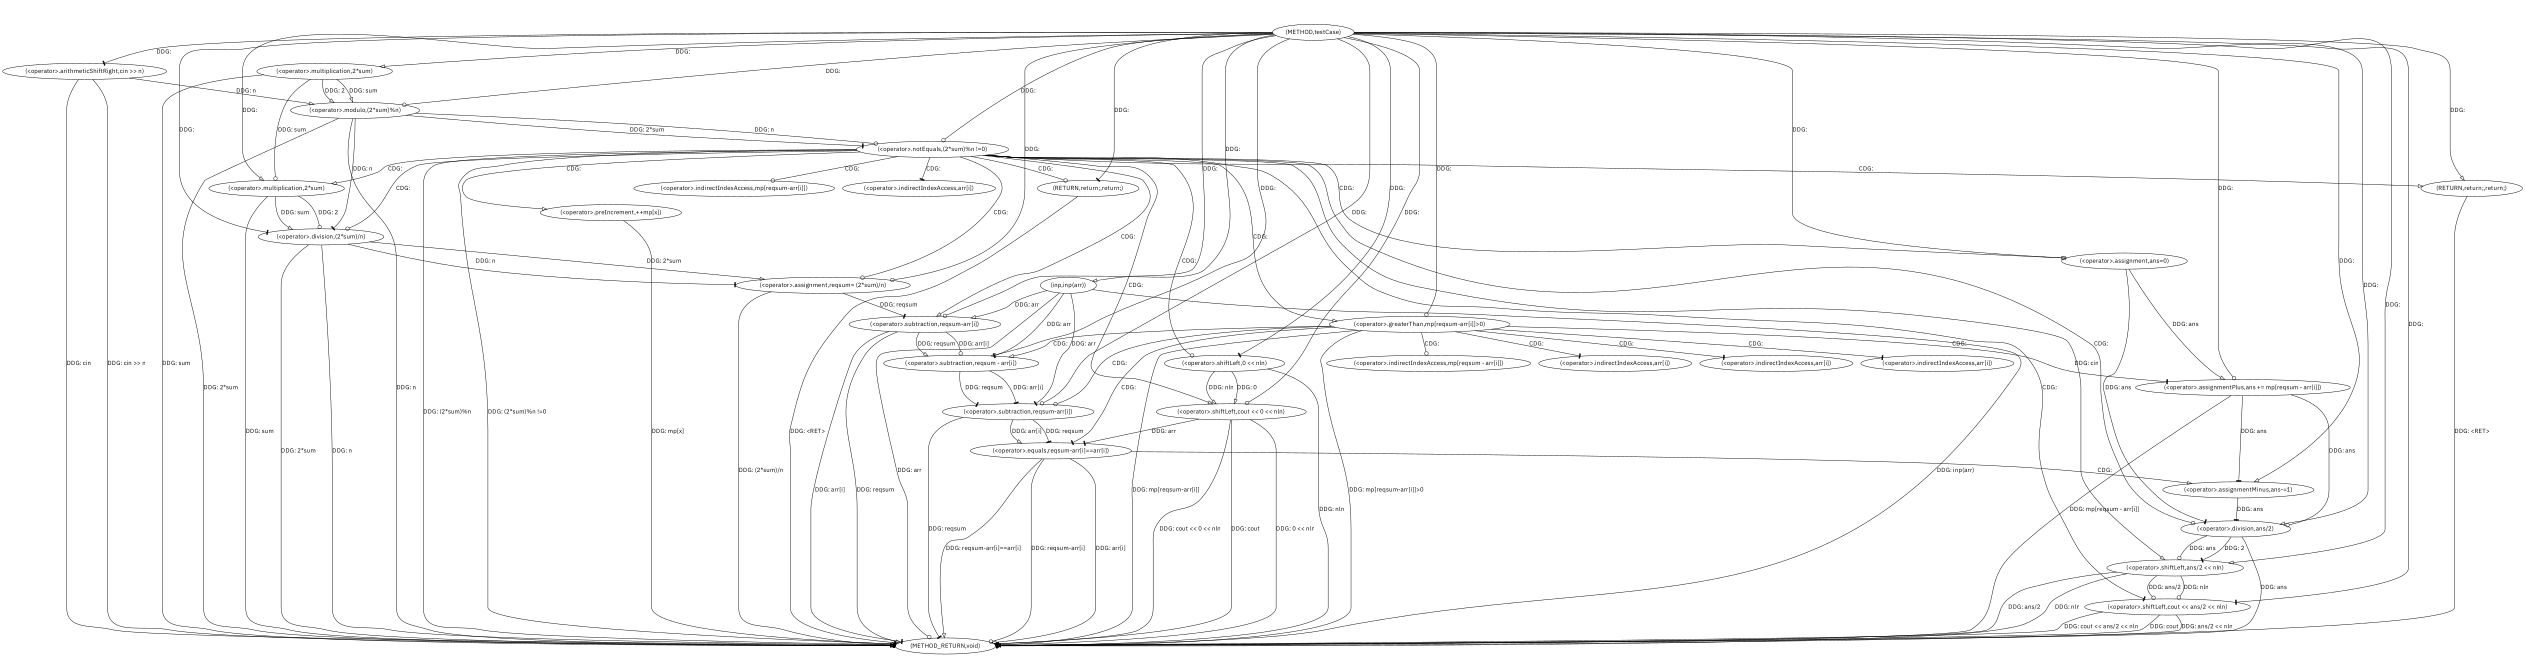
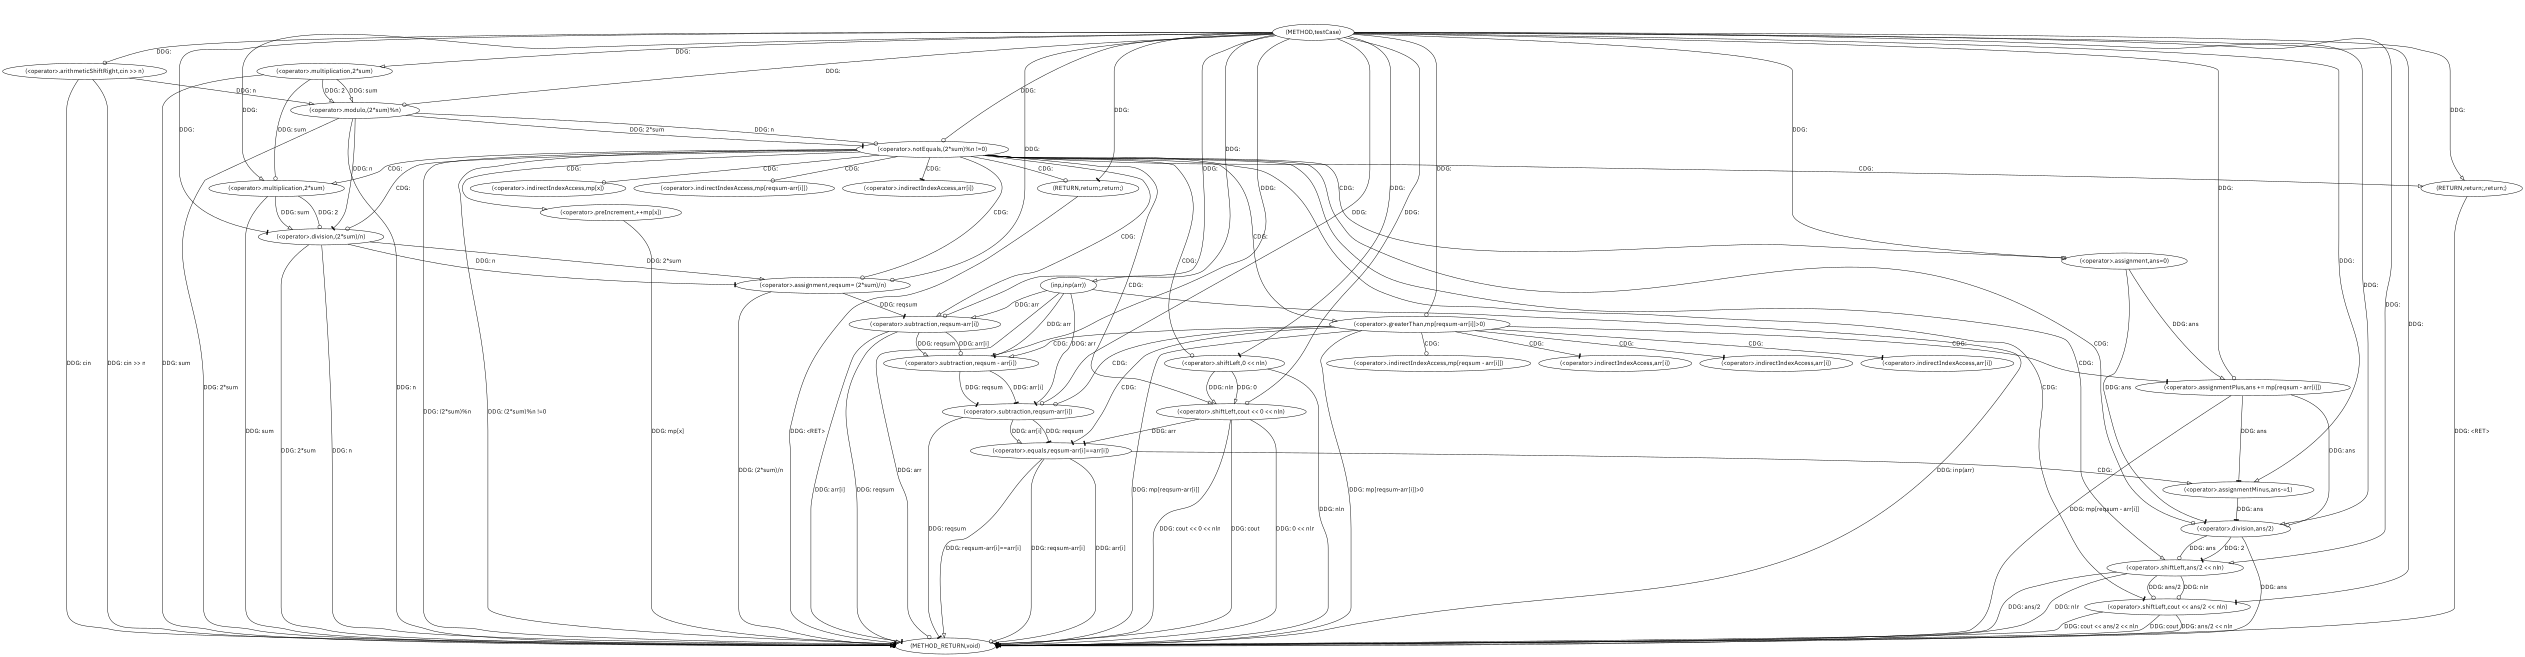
edge "(METHOD,testCase)" -> "(<operator>.arithmeticShiftRight,cin >> n)": arrowhead tee -> odot
node "(<operator>.indirectIndexAccess,mp[x])": added
edge "(<operator>.notEquals,(2*sum)%n !=0)" -> "(<operator>.shiftLeft,ans/2 << nln)": label "DDG: cin" -> "CDG: "
